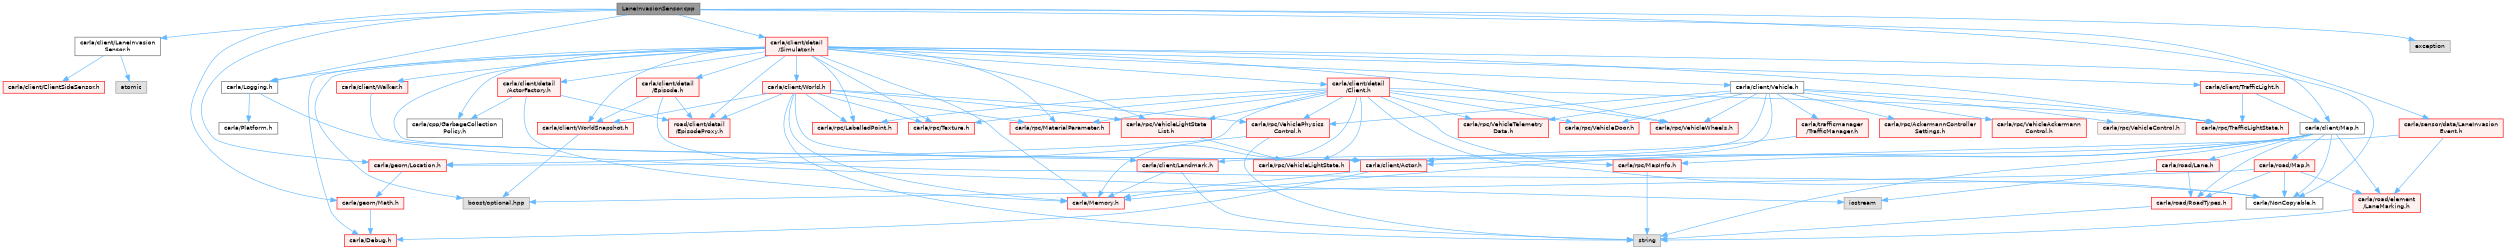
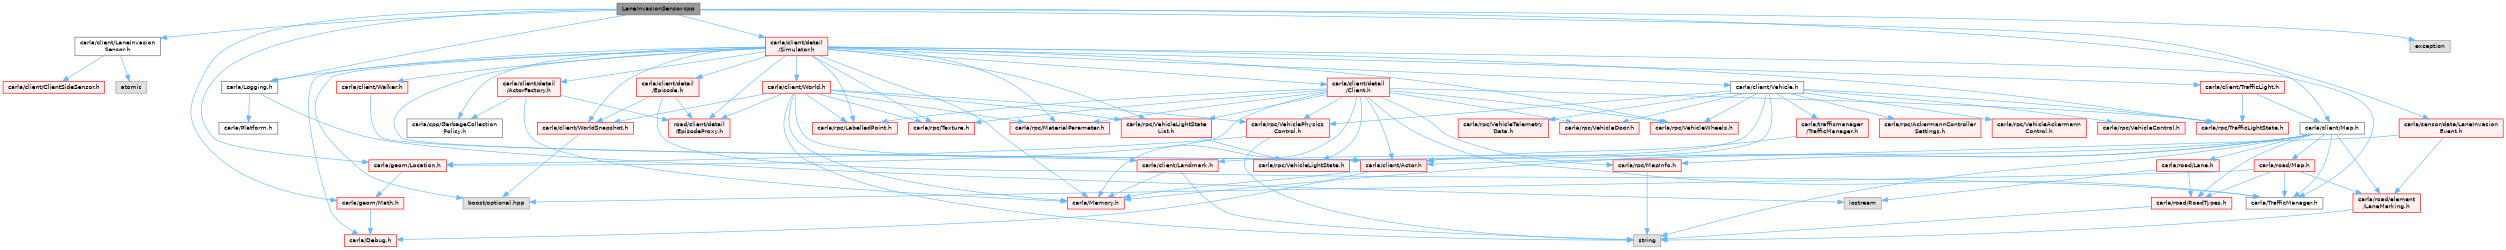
edge "carla/client/detail /Client.h" -> "carla/rpc/VehicleTelemetry Data.h": now "carla/client/detail /Client.h" -> "carla/client/Actor.h"
node "carla/rpc/VehicleControl.h": color grey60 -> red
node "carla/NonCopyable.h": label "carla/NonCopyable.h" -> "carla/TrafficManager.h"
